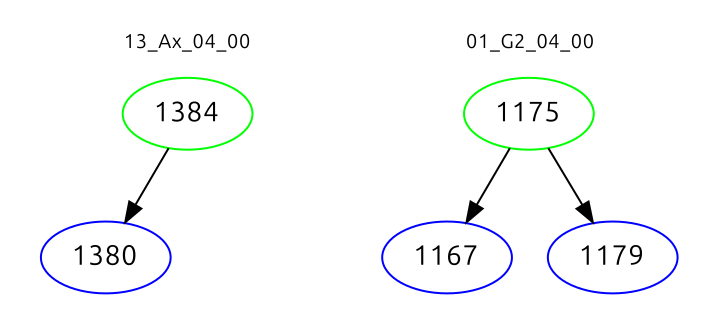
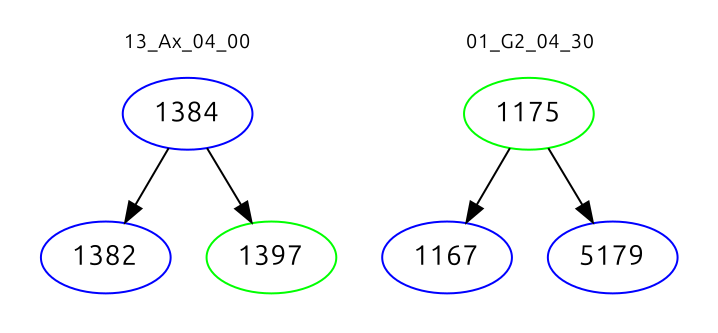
cluster "01_G2_04_00": label "01_G2_04_00" -> "01_G2_04_30"
node "1384": color green -> blue
node "1380": label "1380" -> "1382"
node "1397": added
node "1179": label "1179" -> "5179"
